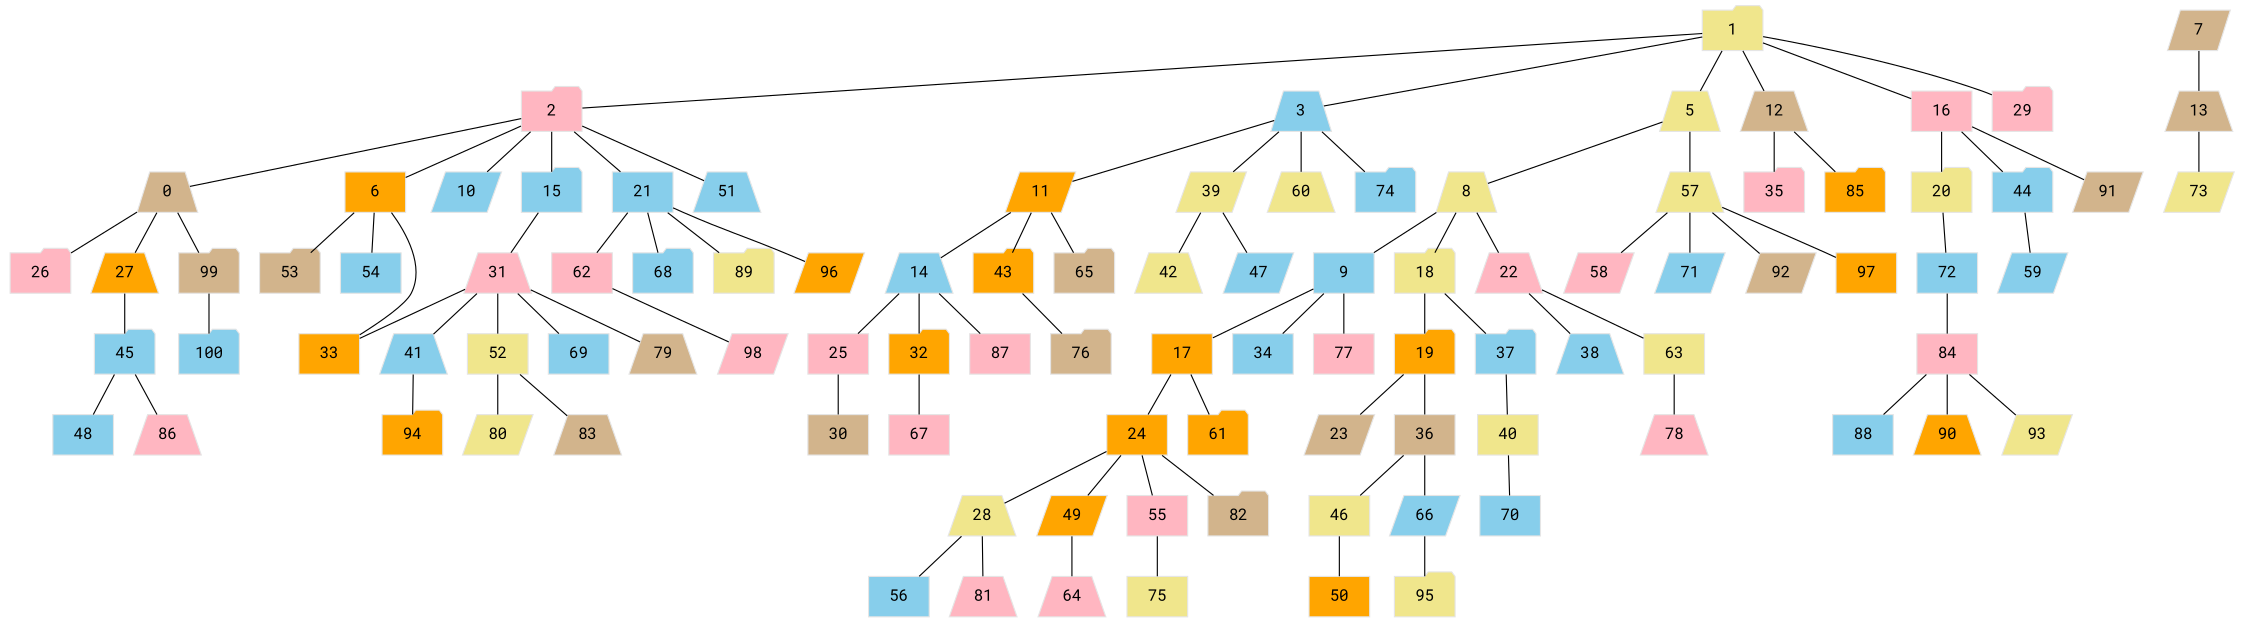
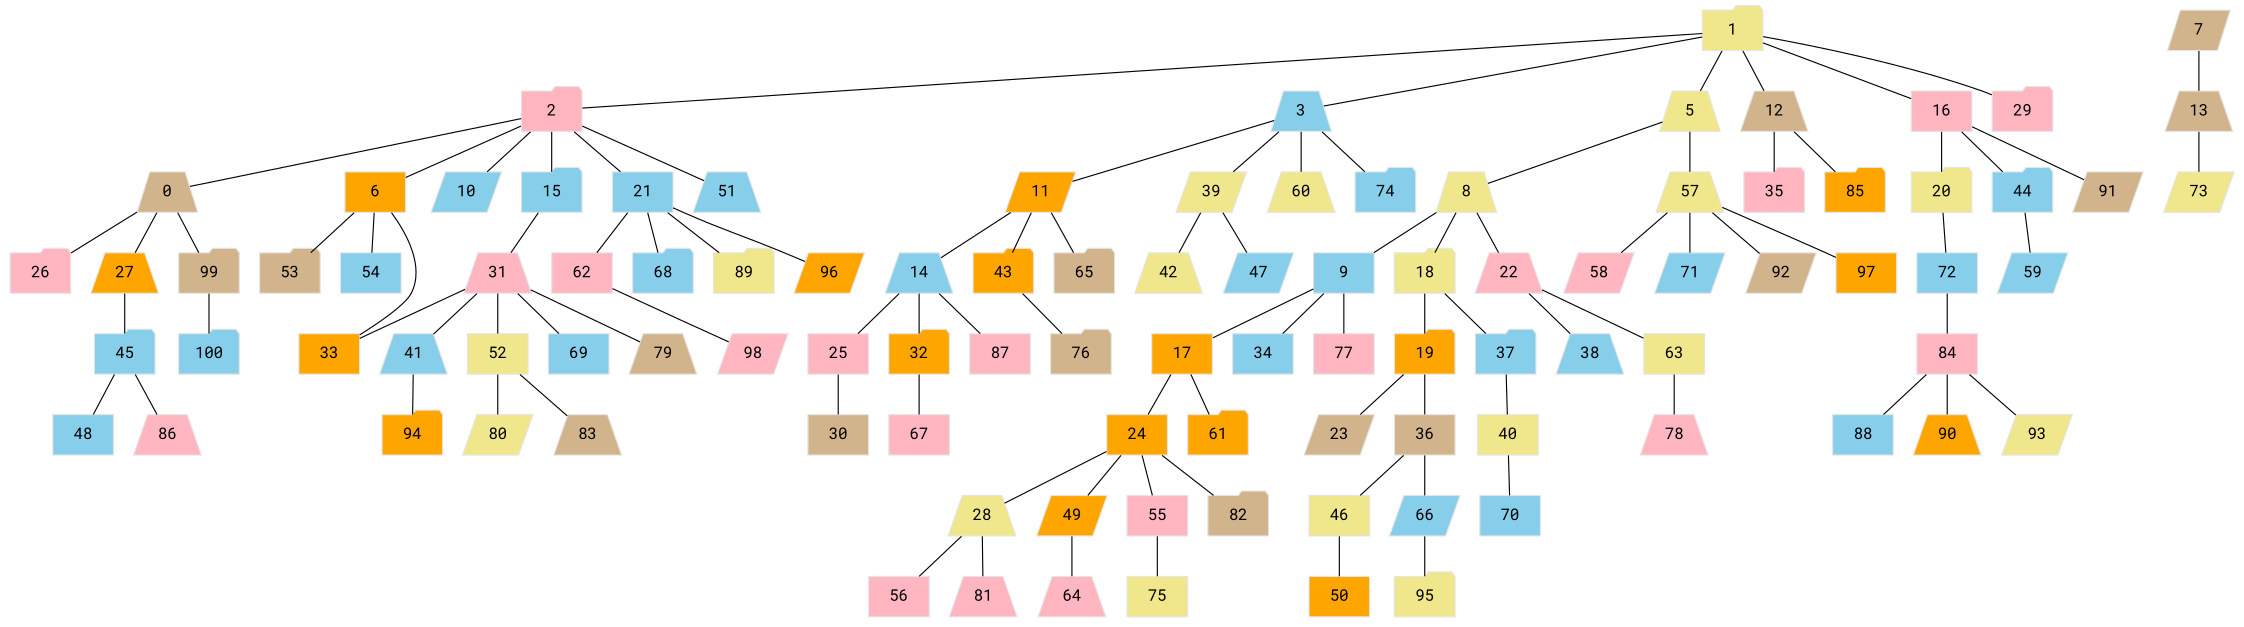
node "56": fillcolor skyblue -> lightpink
